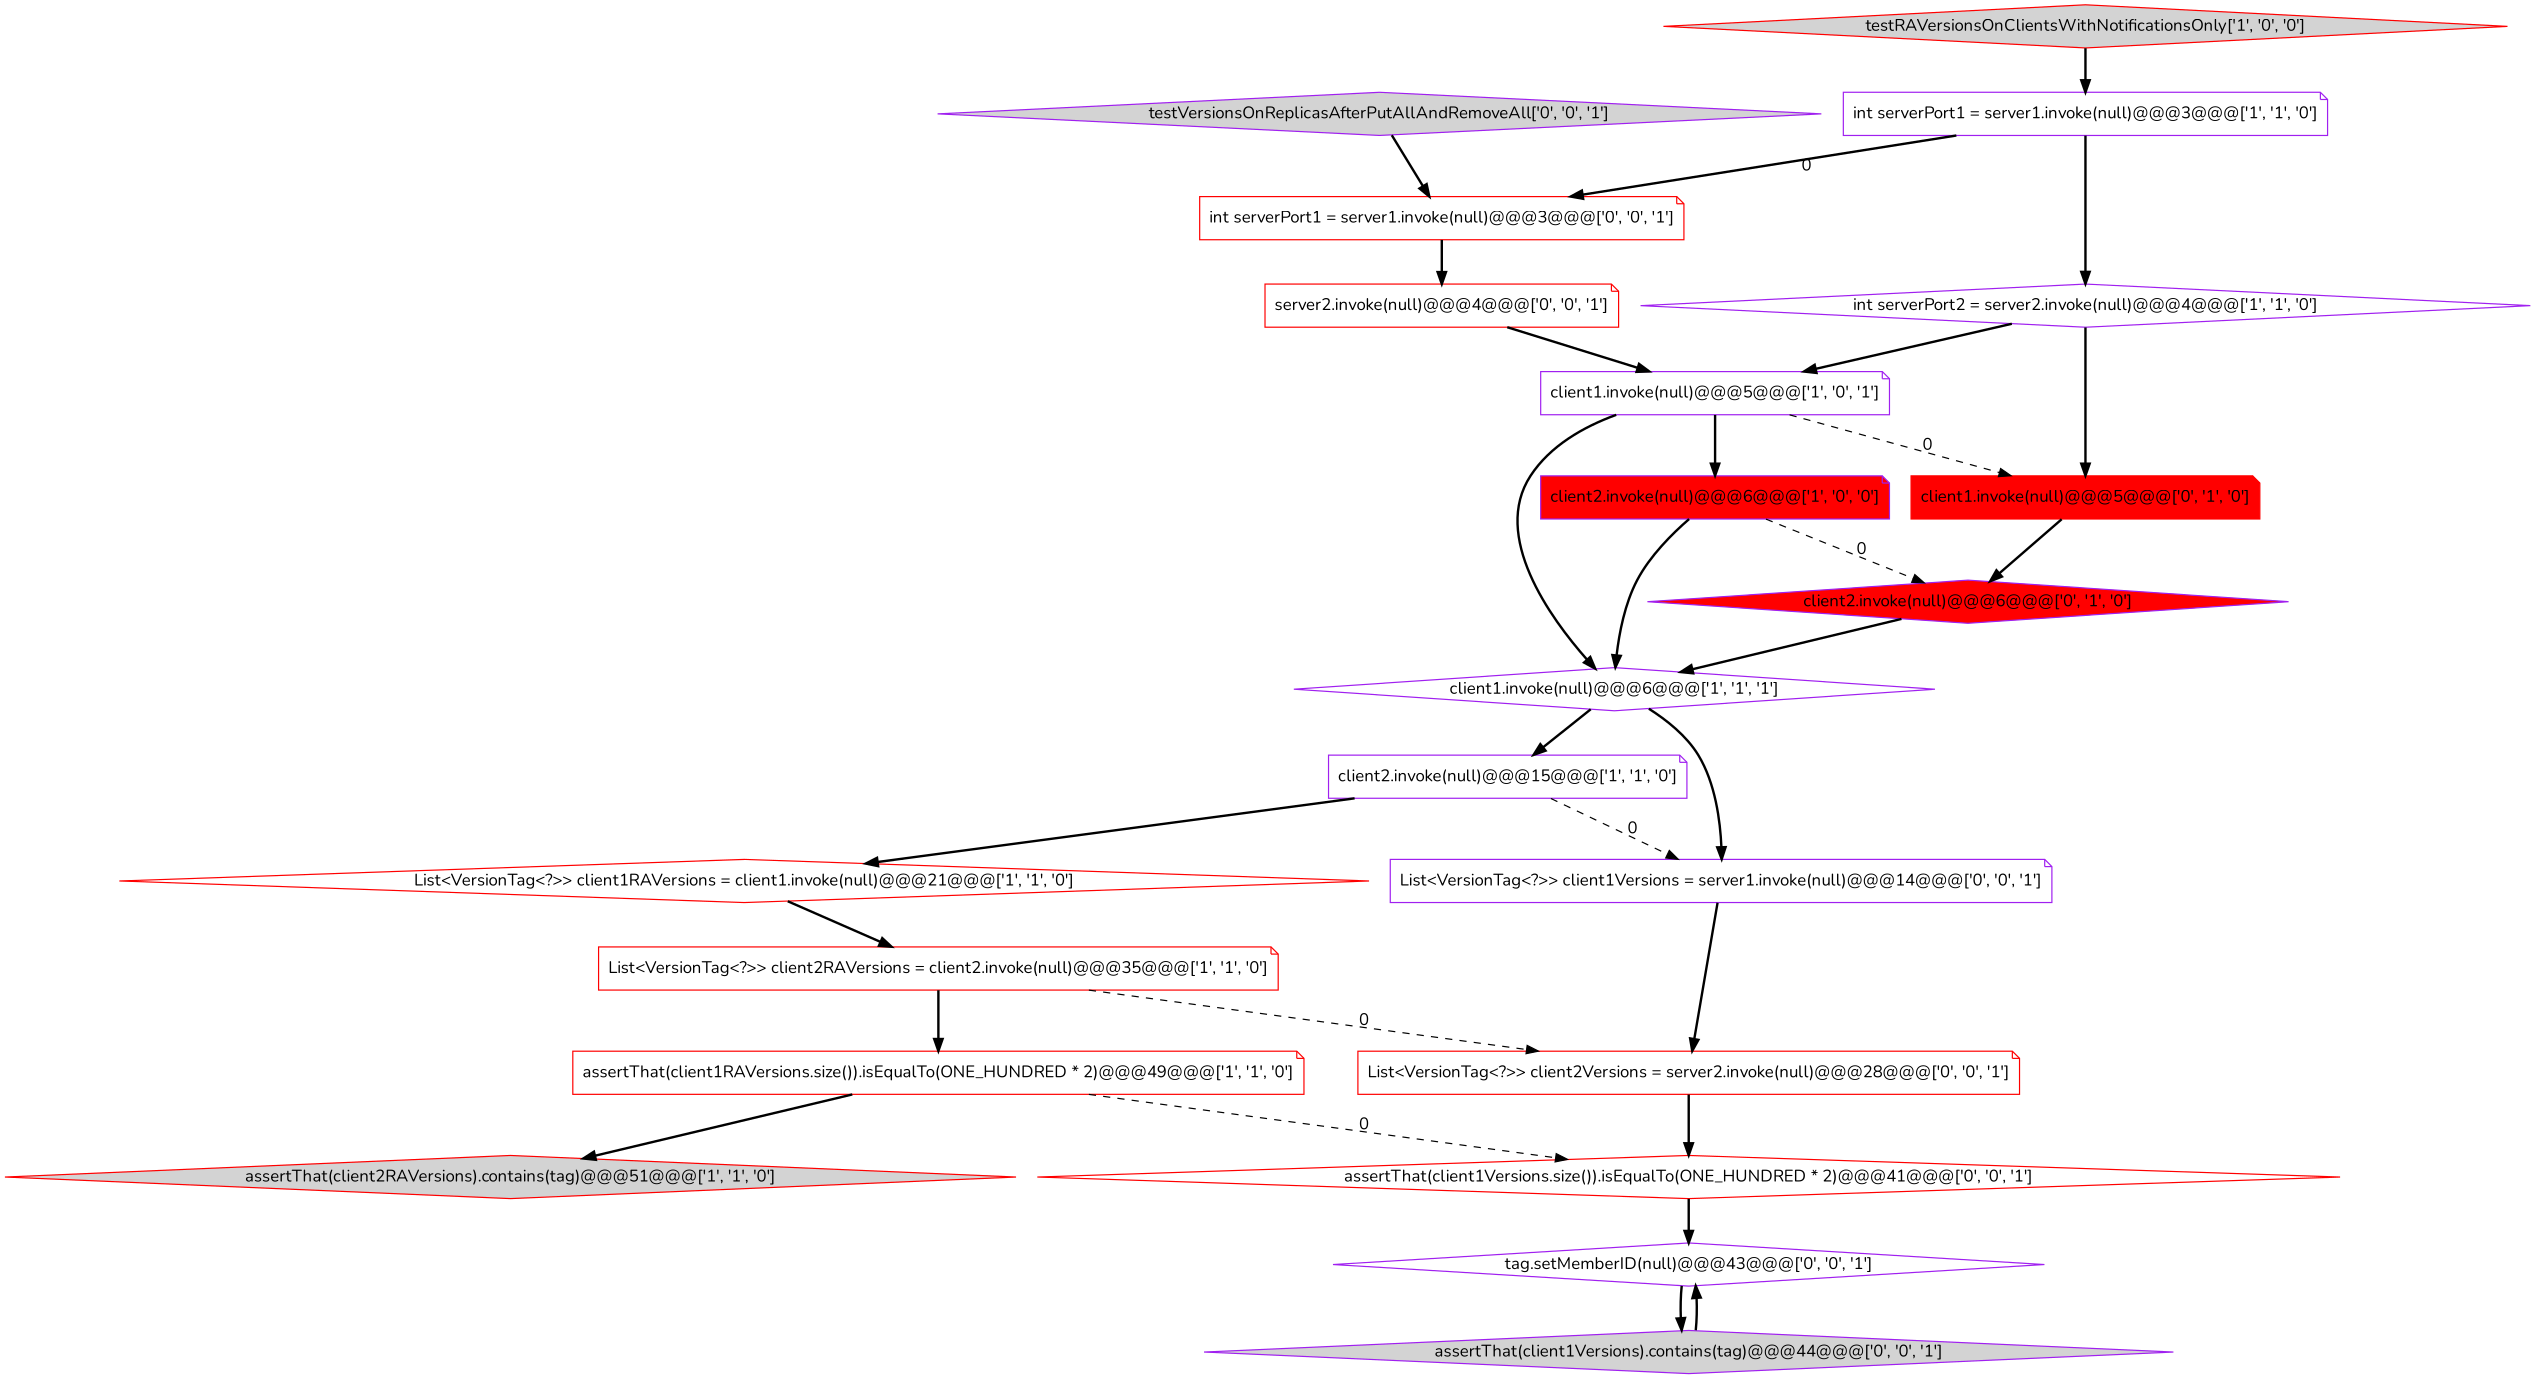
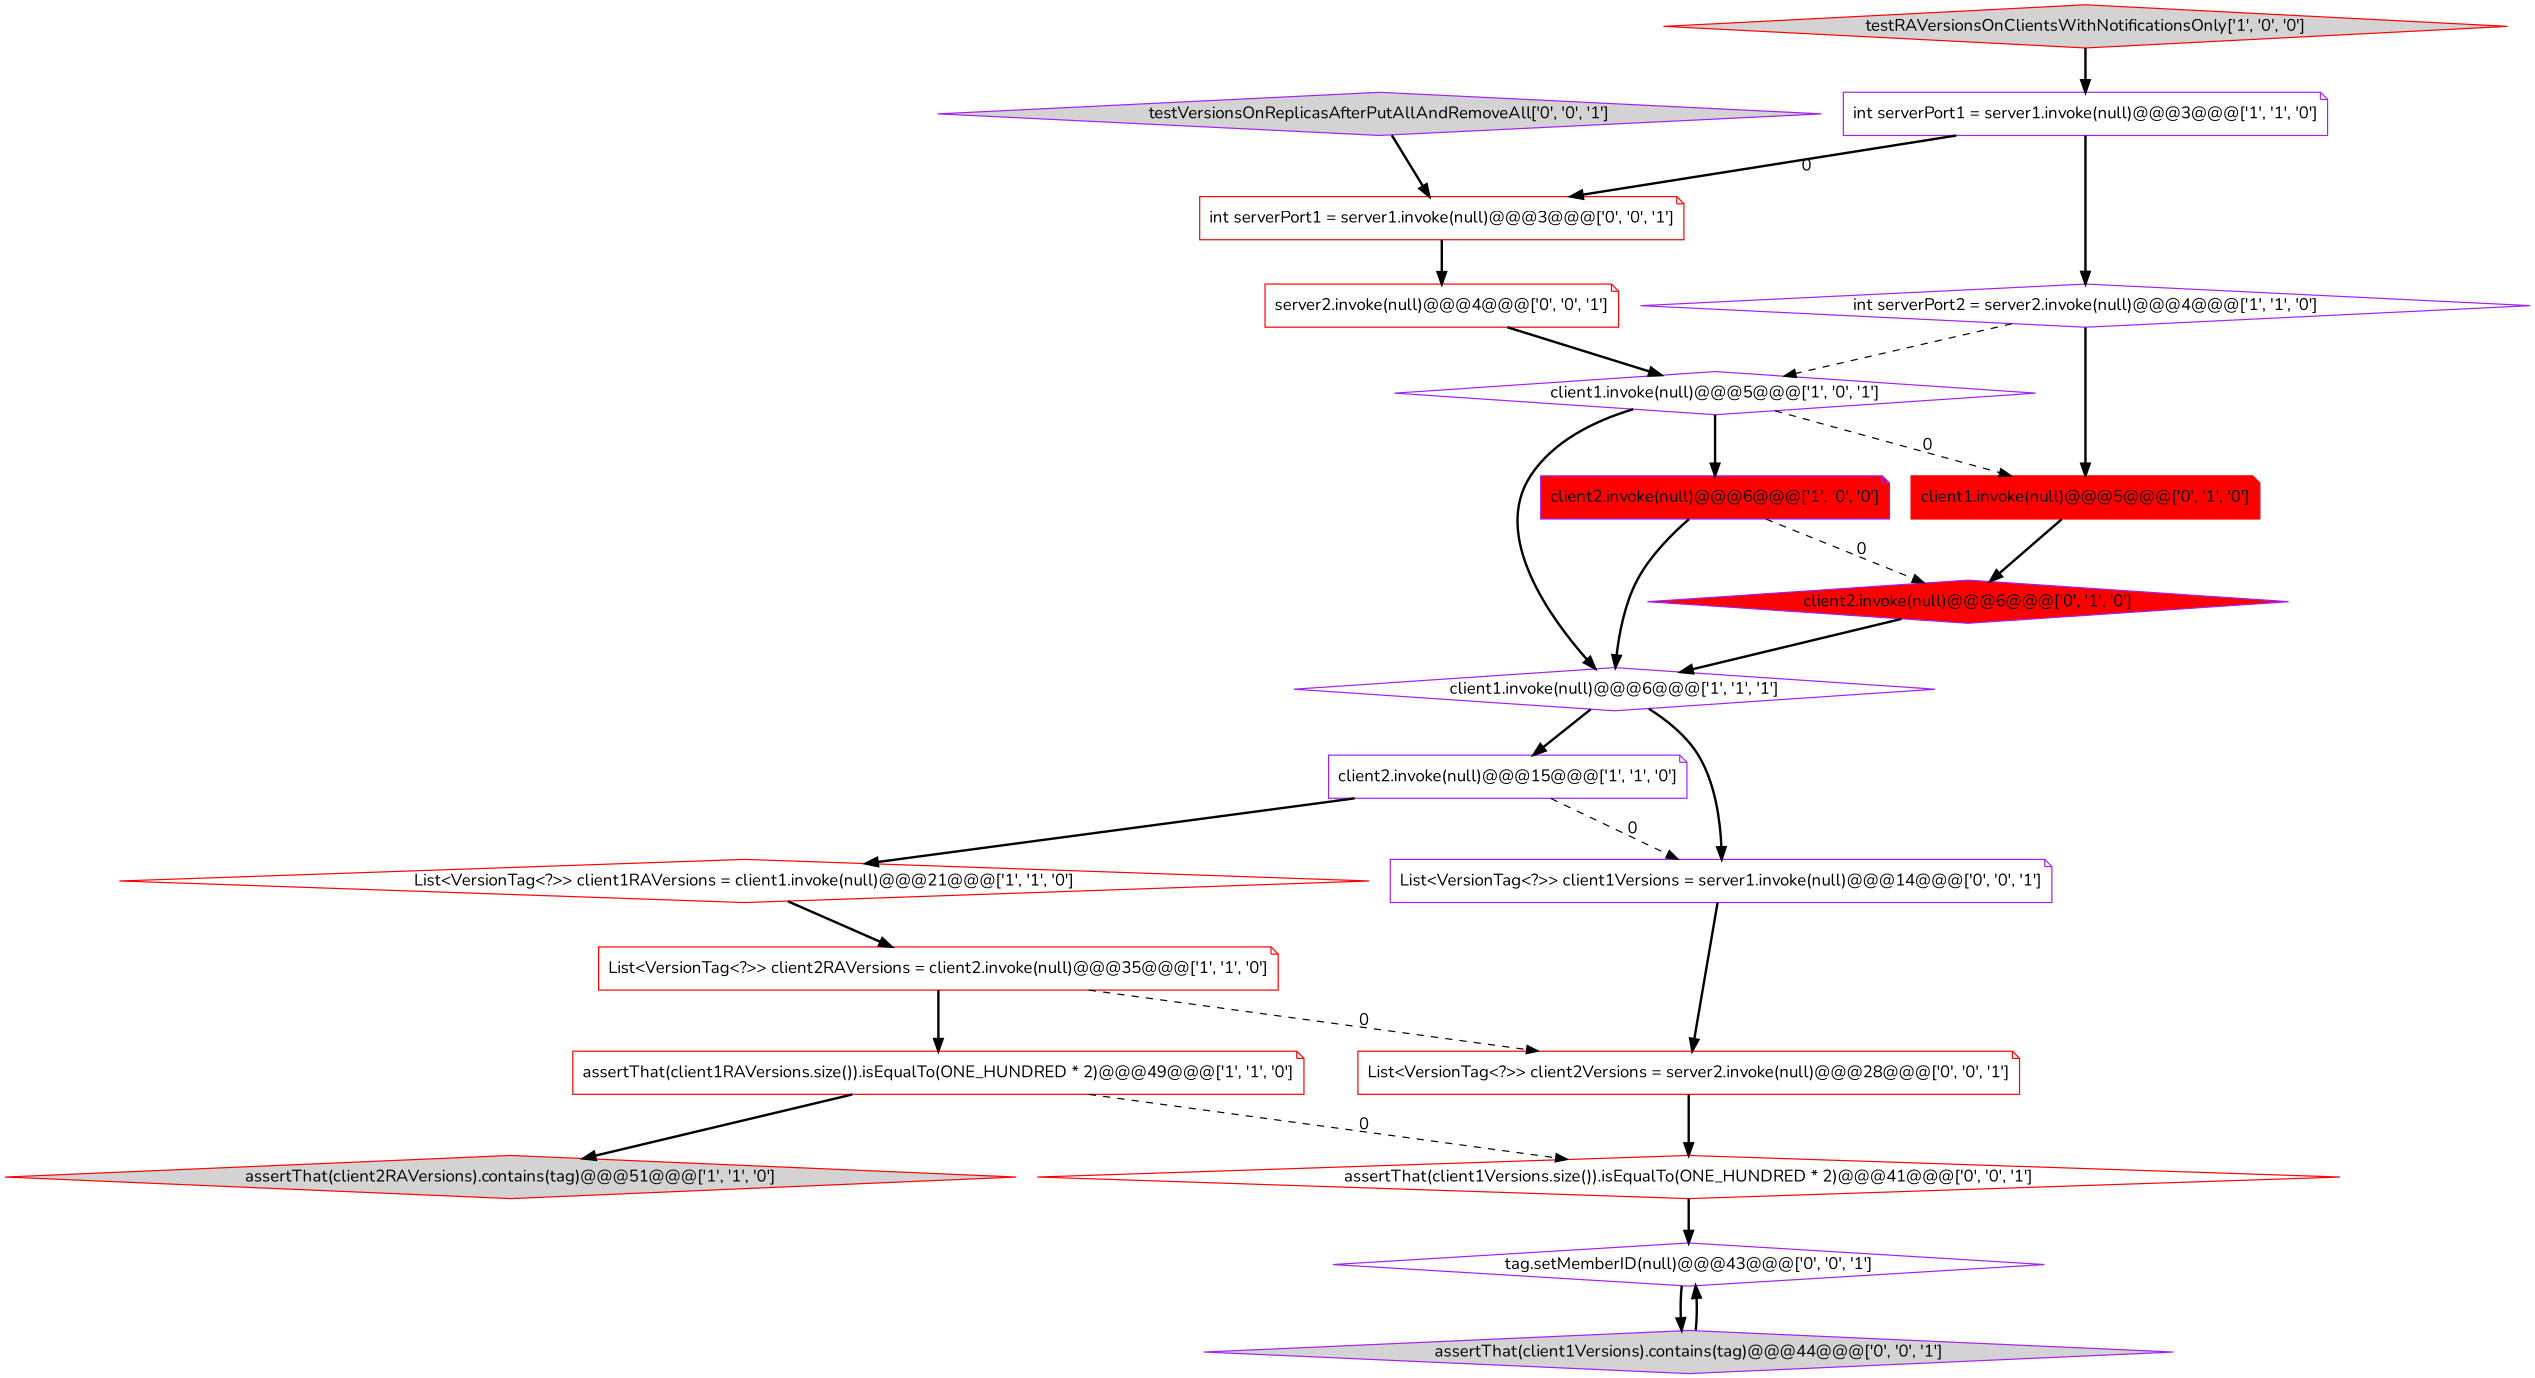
edge "int serverPort2 = server2.invoke(null)@@@4@@@['1', '1', '0']" -> "client1.invoke(null)@@@5@@@['1', '0', '1']": style bold -> dashed
node "client1.invoke(null)@@@5@@@['1', '0', '1']": shape note -> diamond
